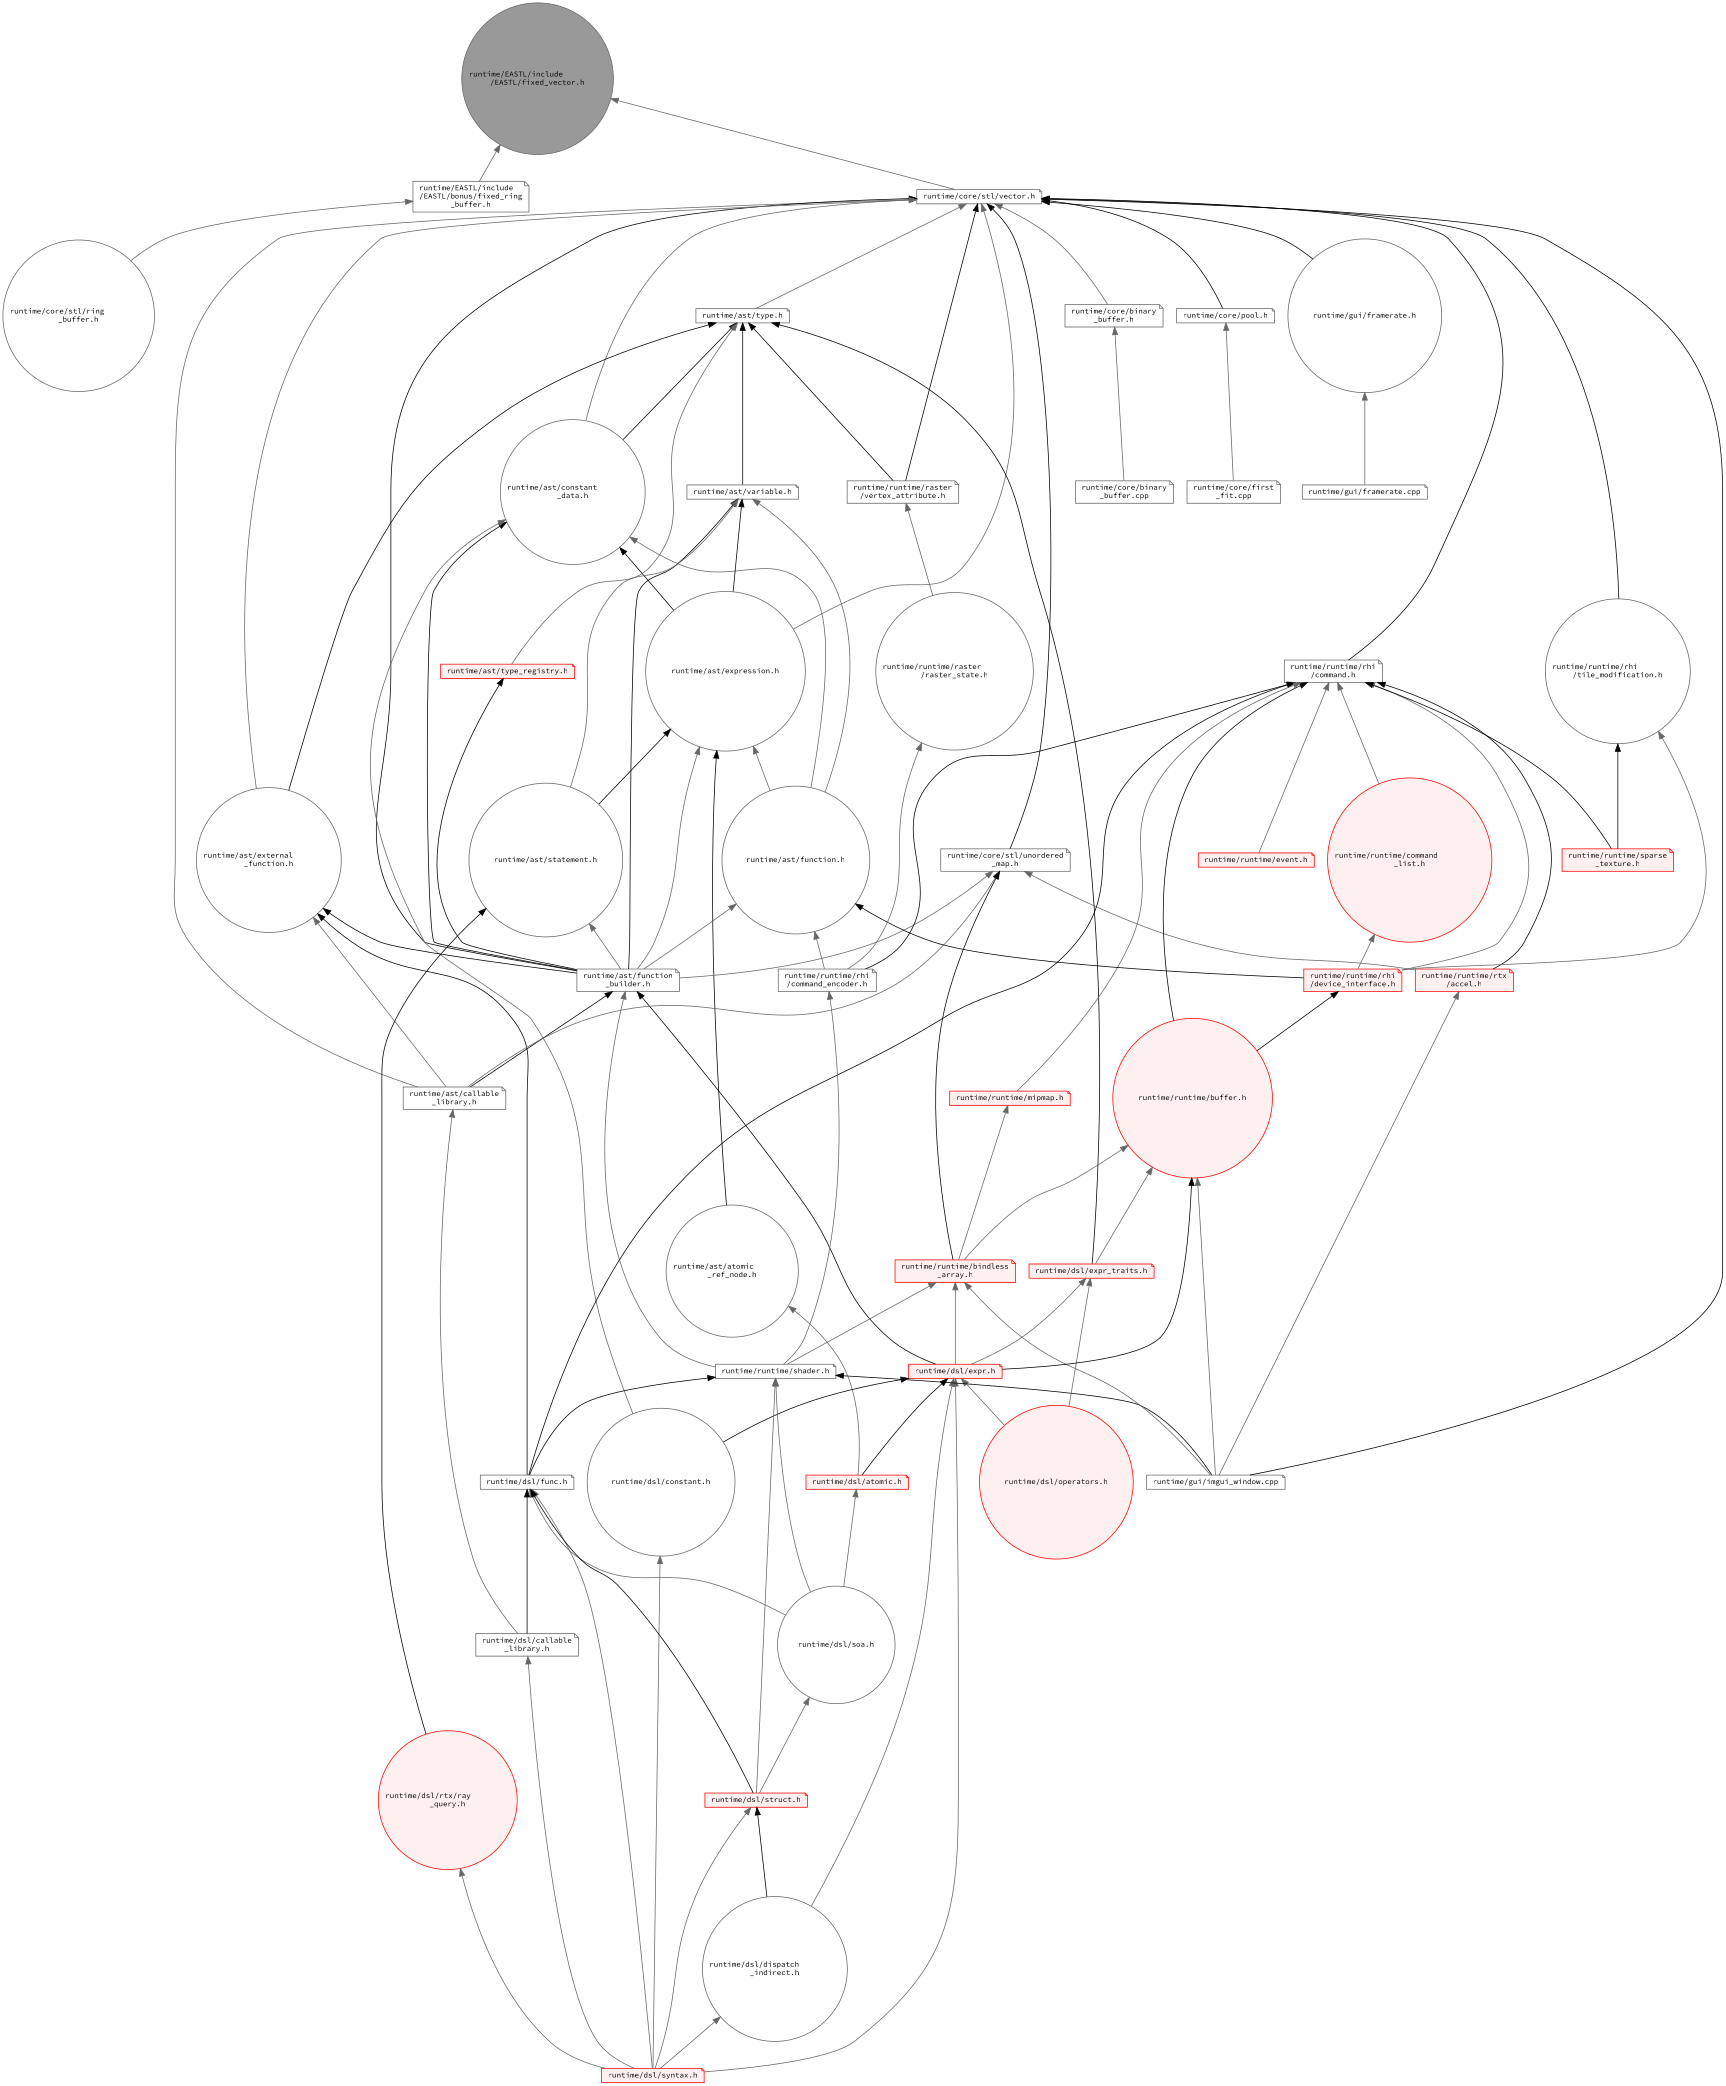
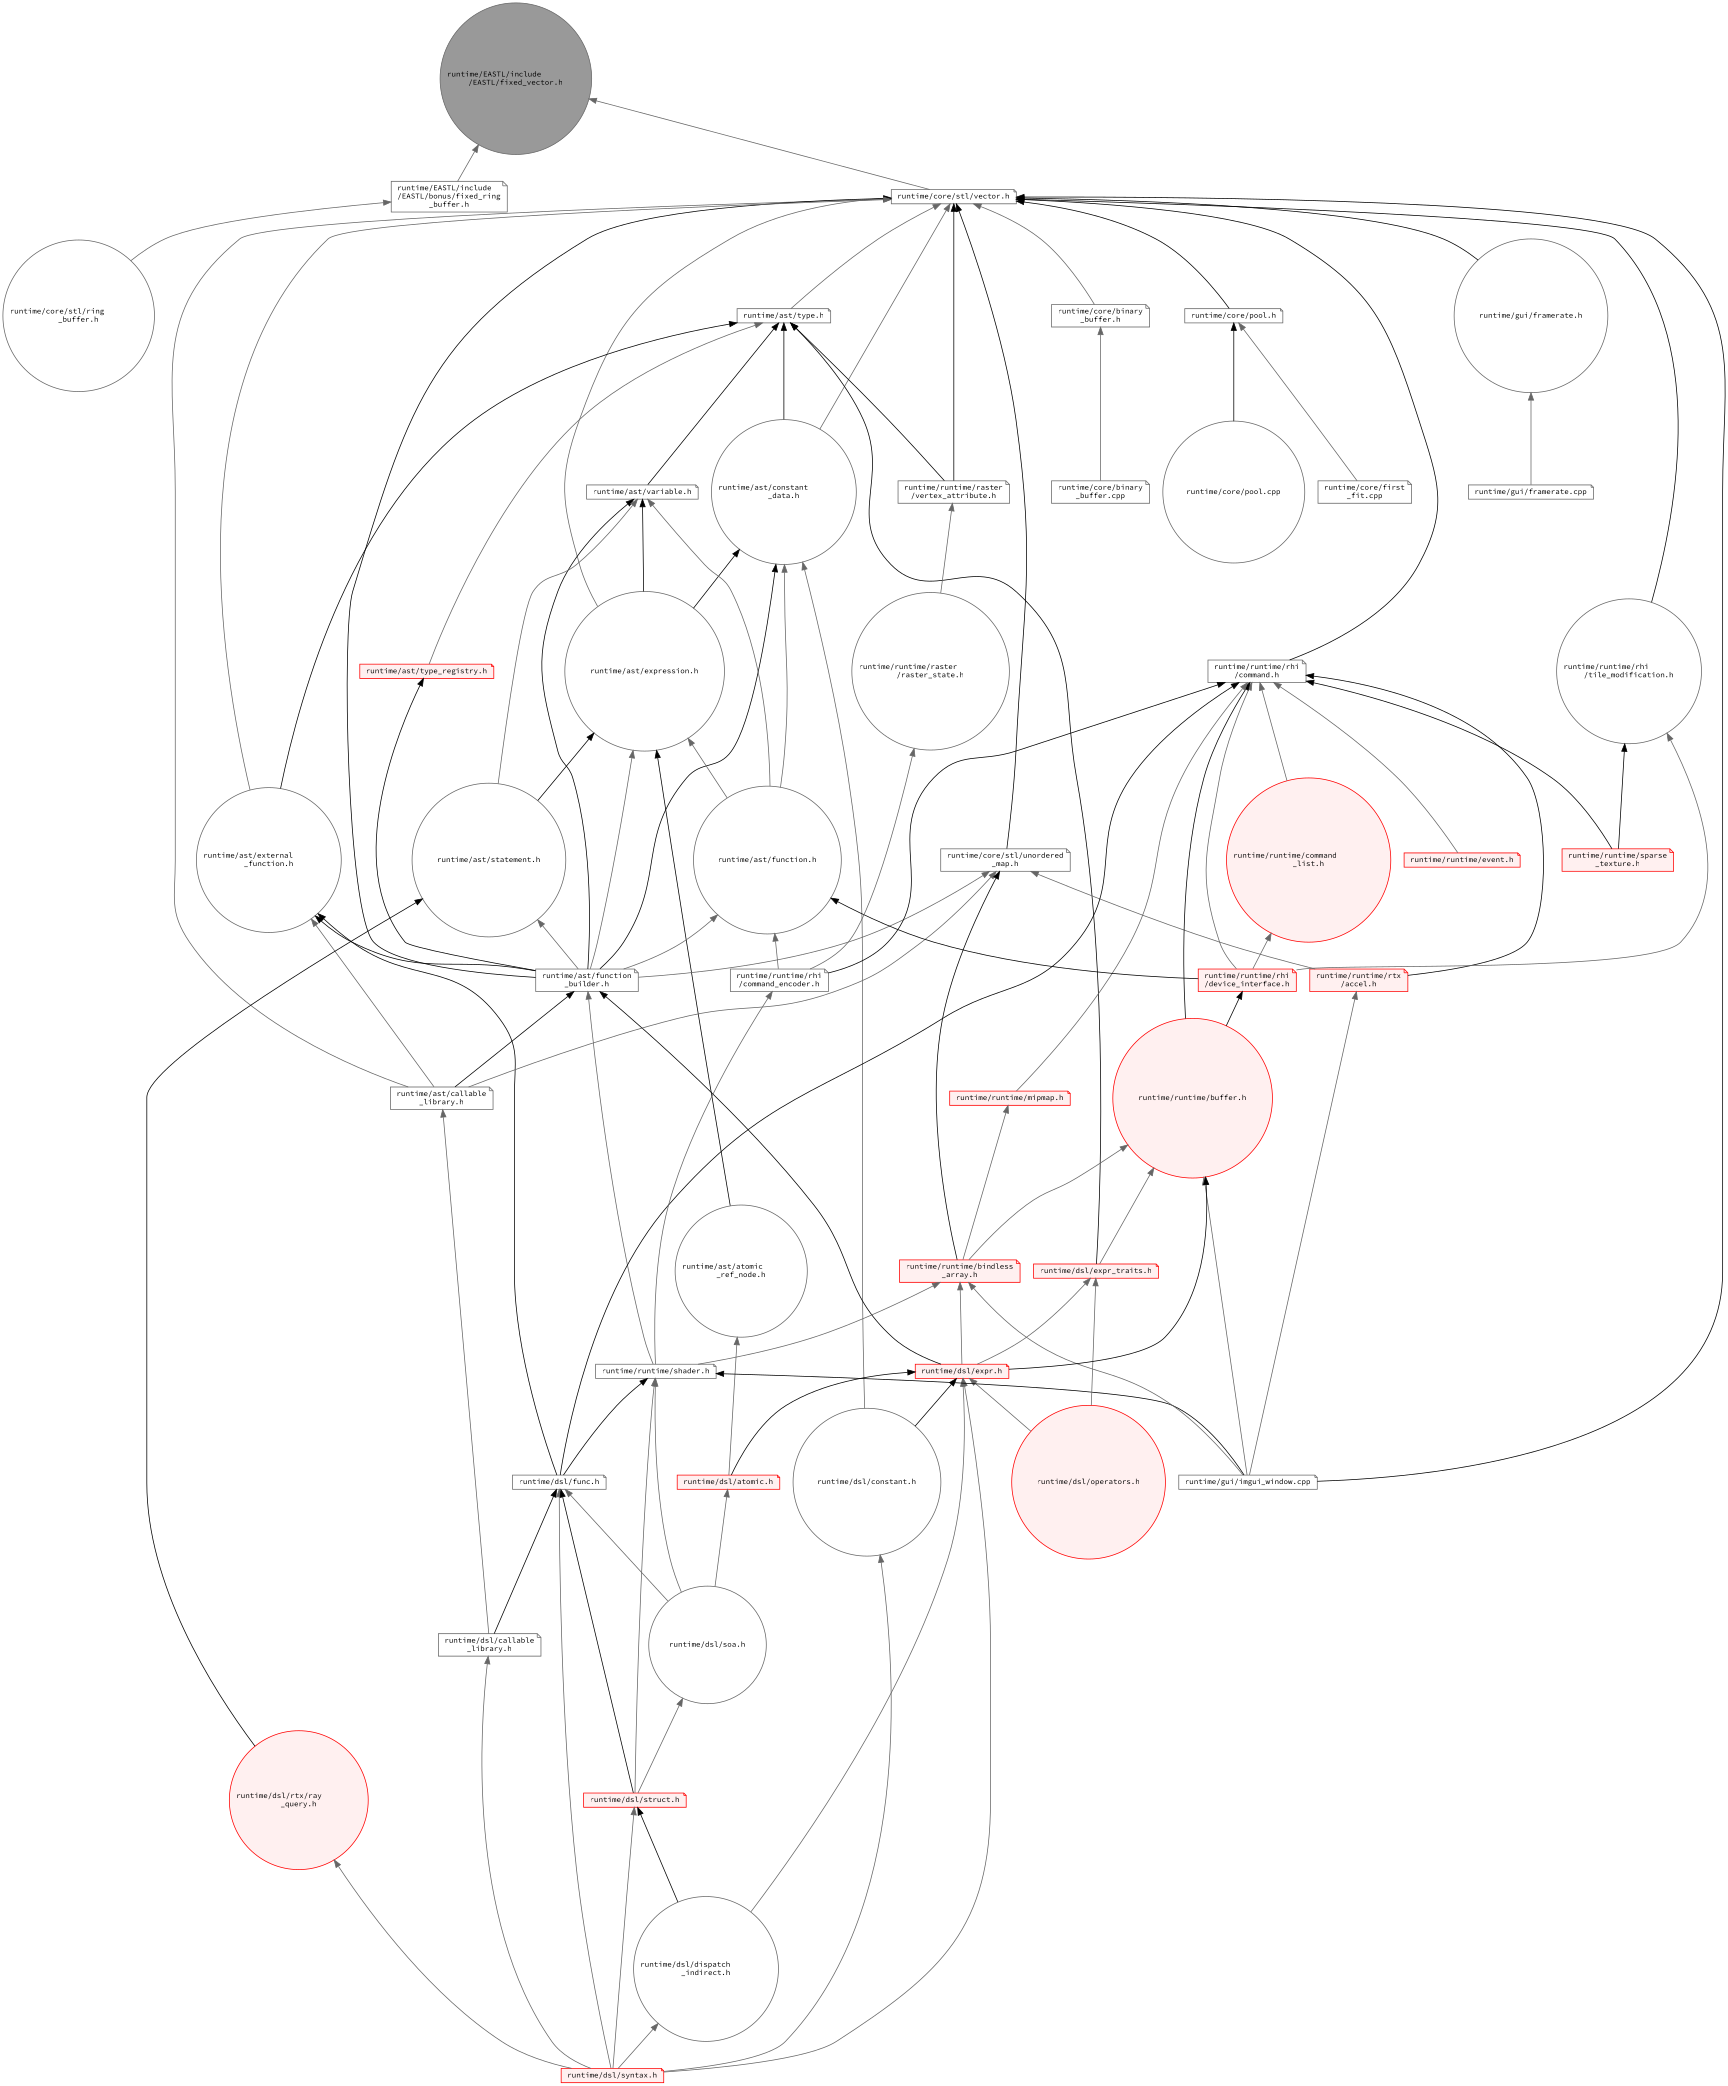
node "runtime/core/pool.cpp": added
